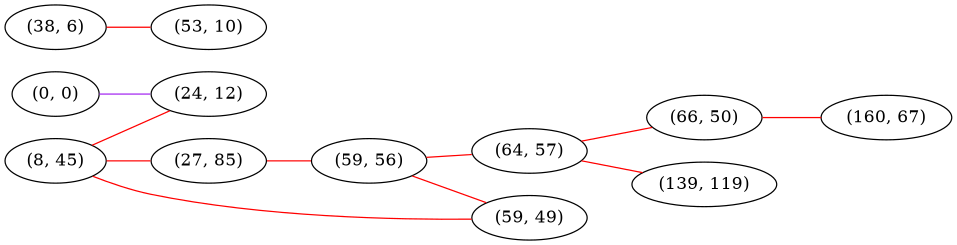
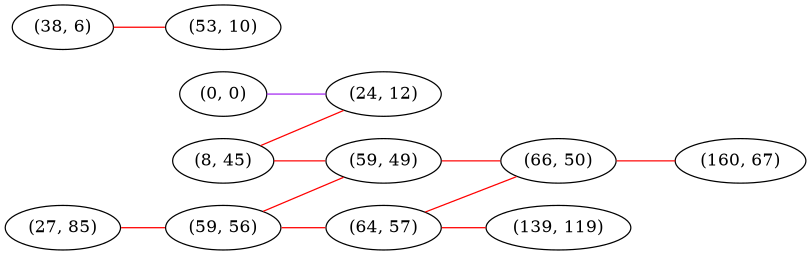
edge "(8, 45)" -- "(27, 85)": removed
edge "(59, 49)" -- "(66, 50)": added
